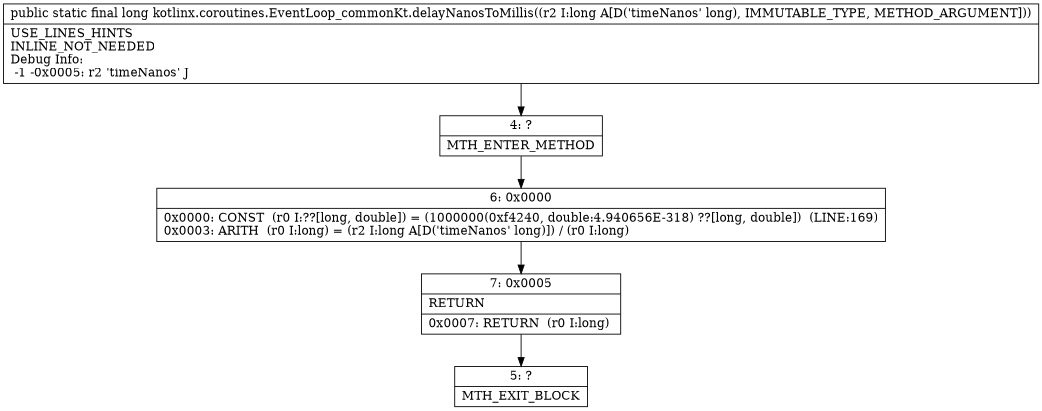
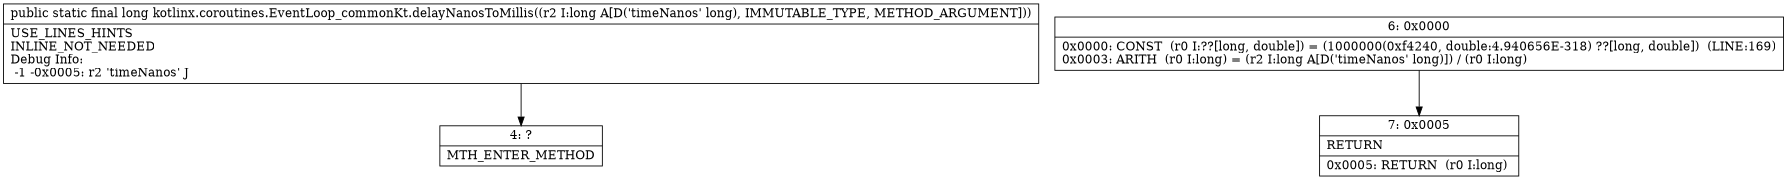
edge "4: ?" -> "6: 0x0000": removed
node "7: 0x0005": text "0x0007: RETURN  (r0 I:long)" -> "0x0005: RETURN  (r0 I:long)"
node "5: ?": removed
